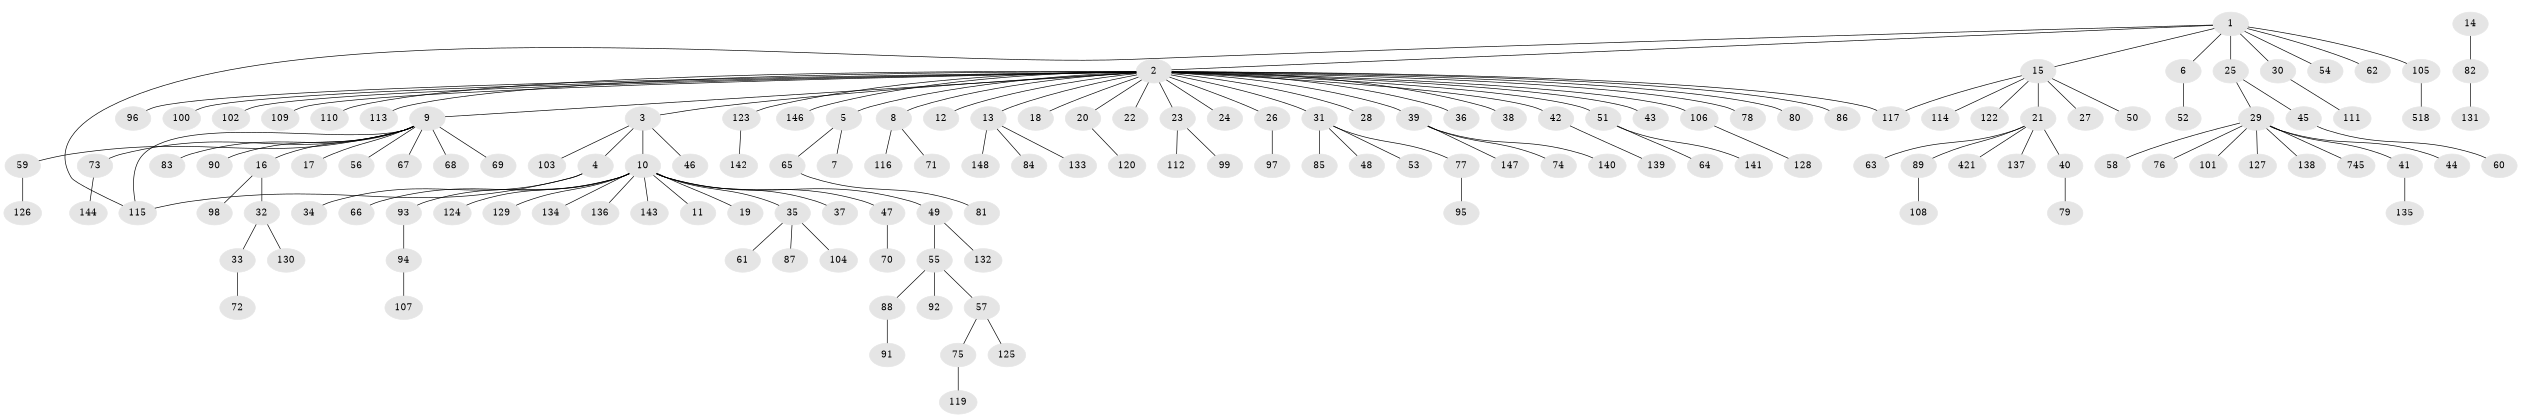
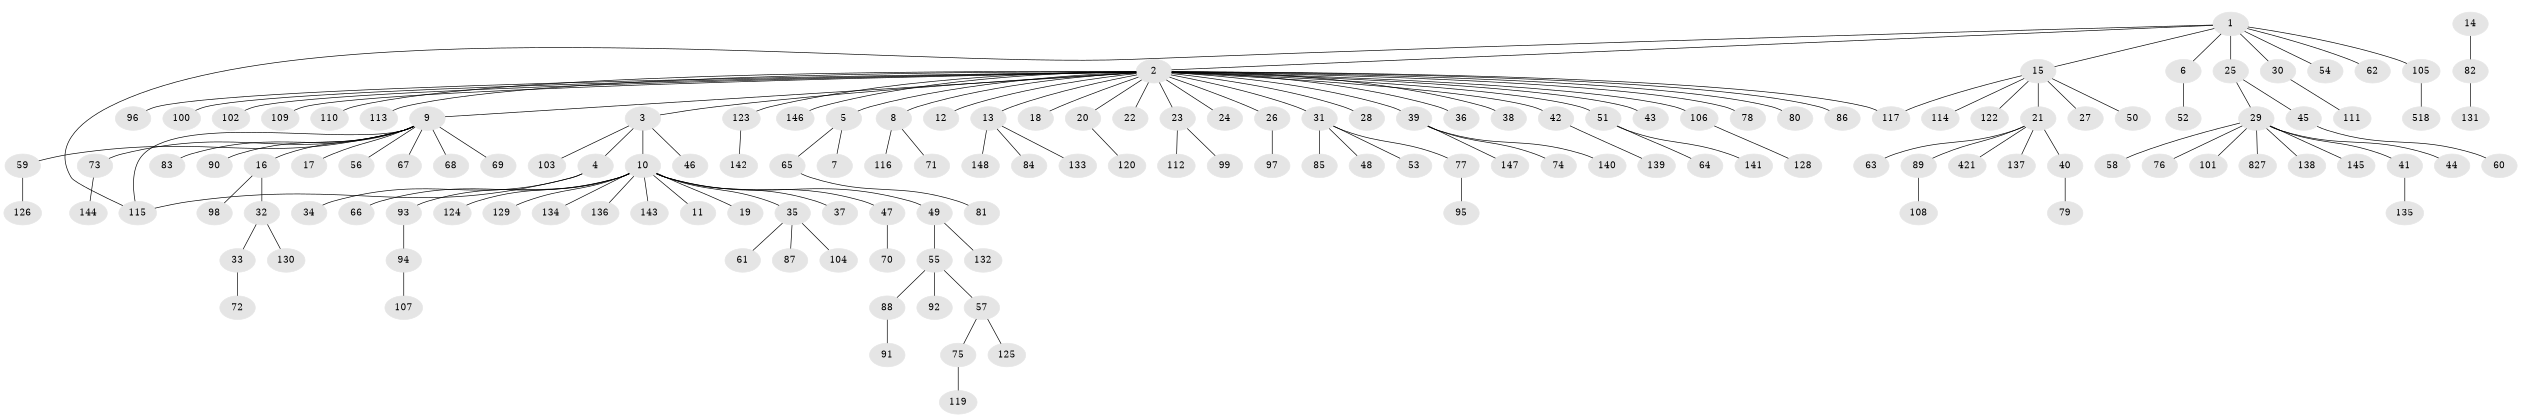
node "127": label "127" -> "827"
node "745": label "745" -> "145"
